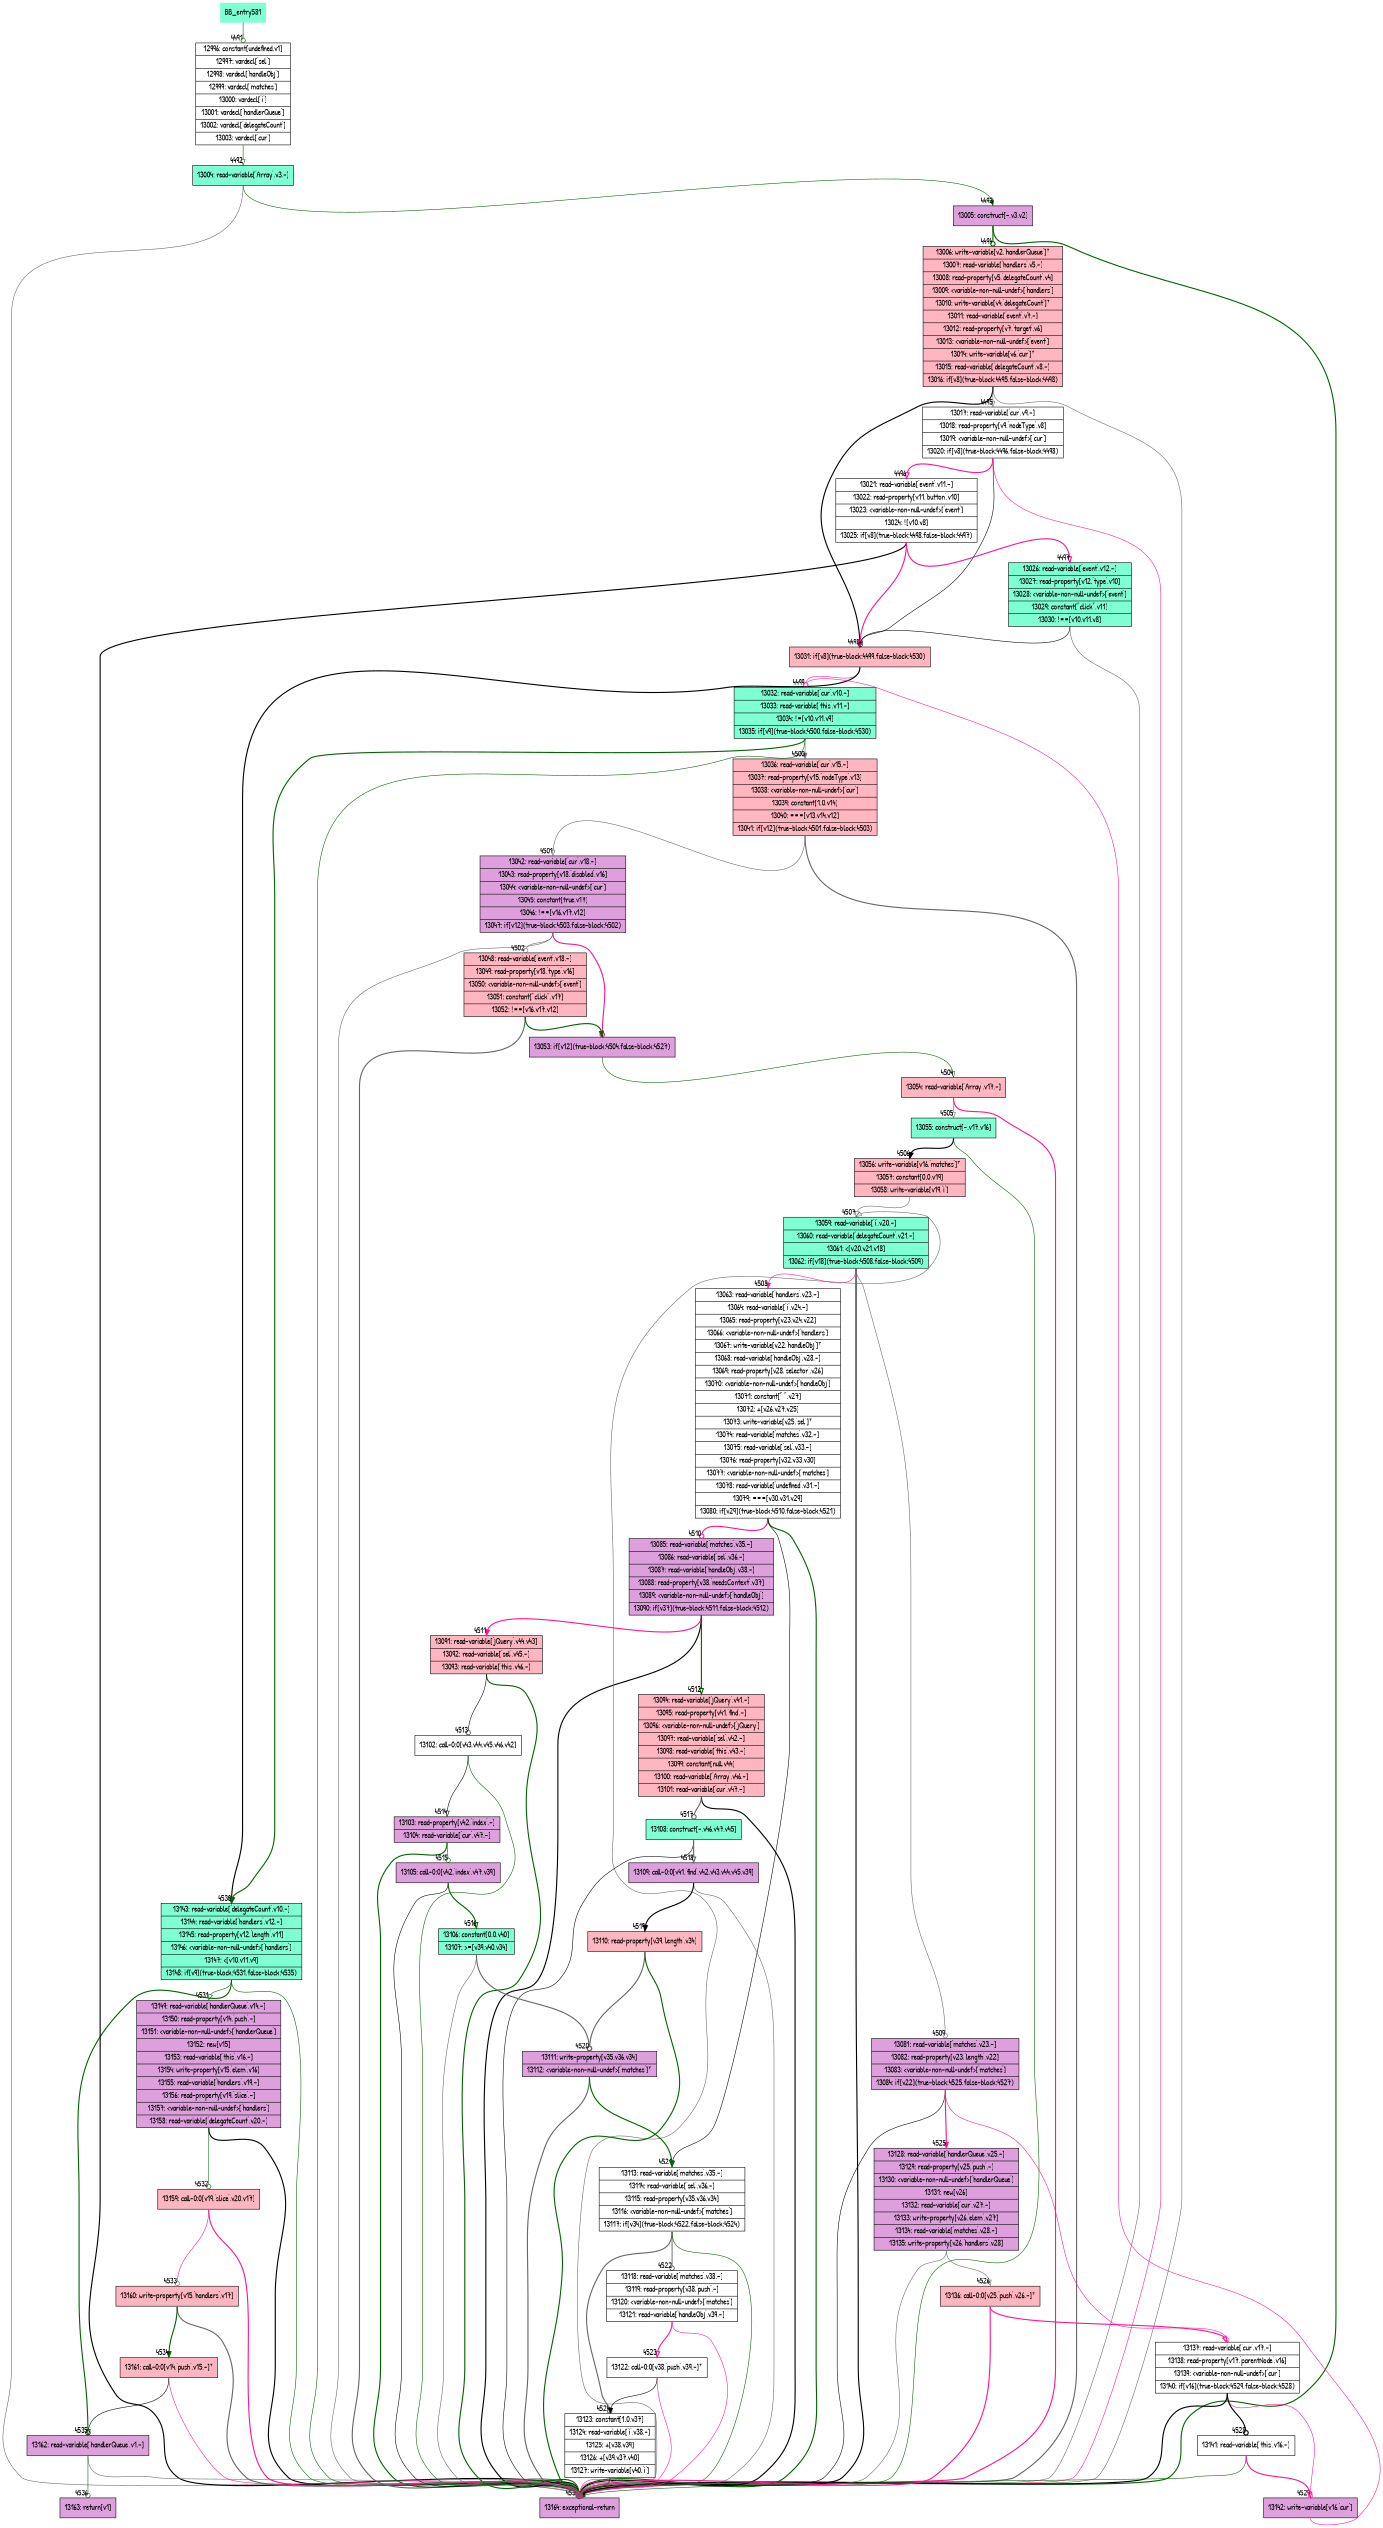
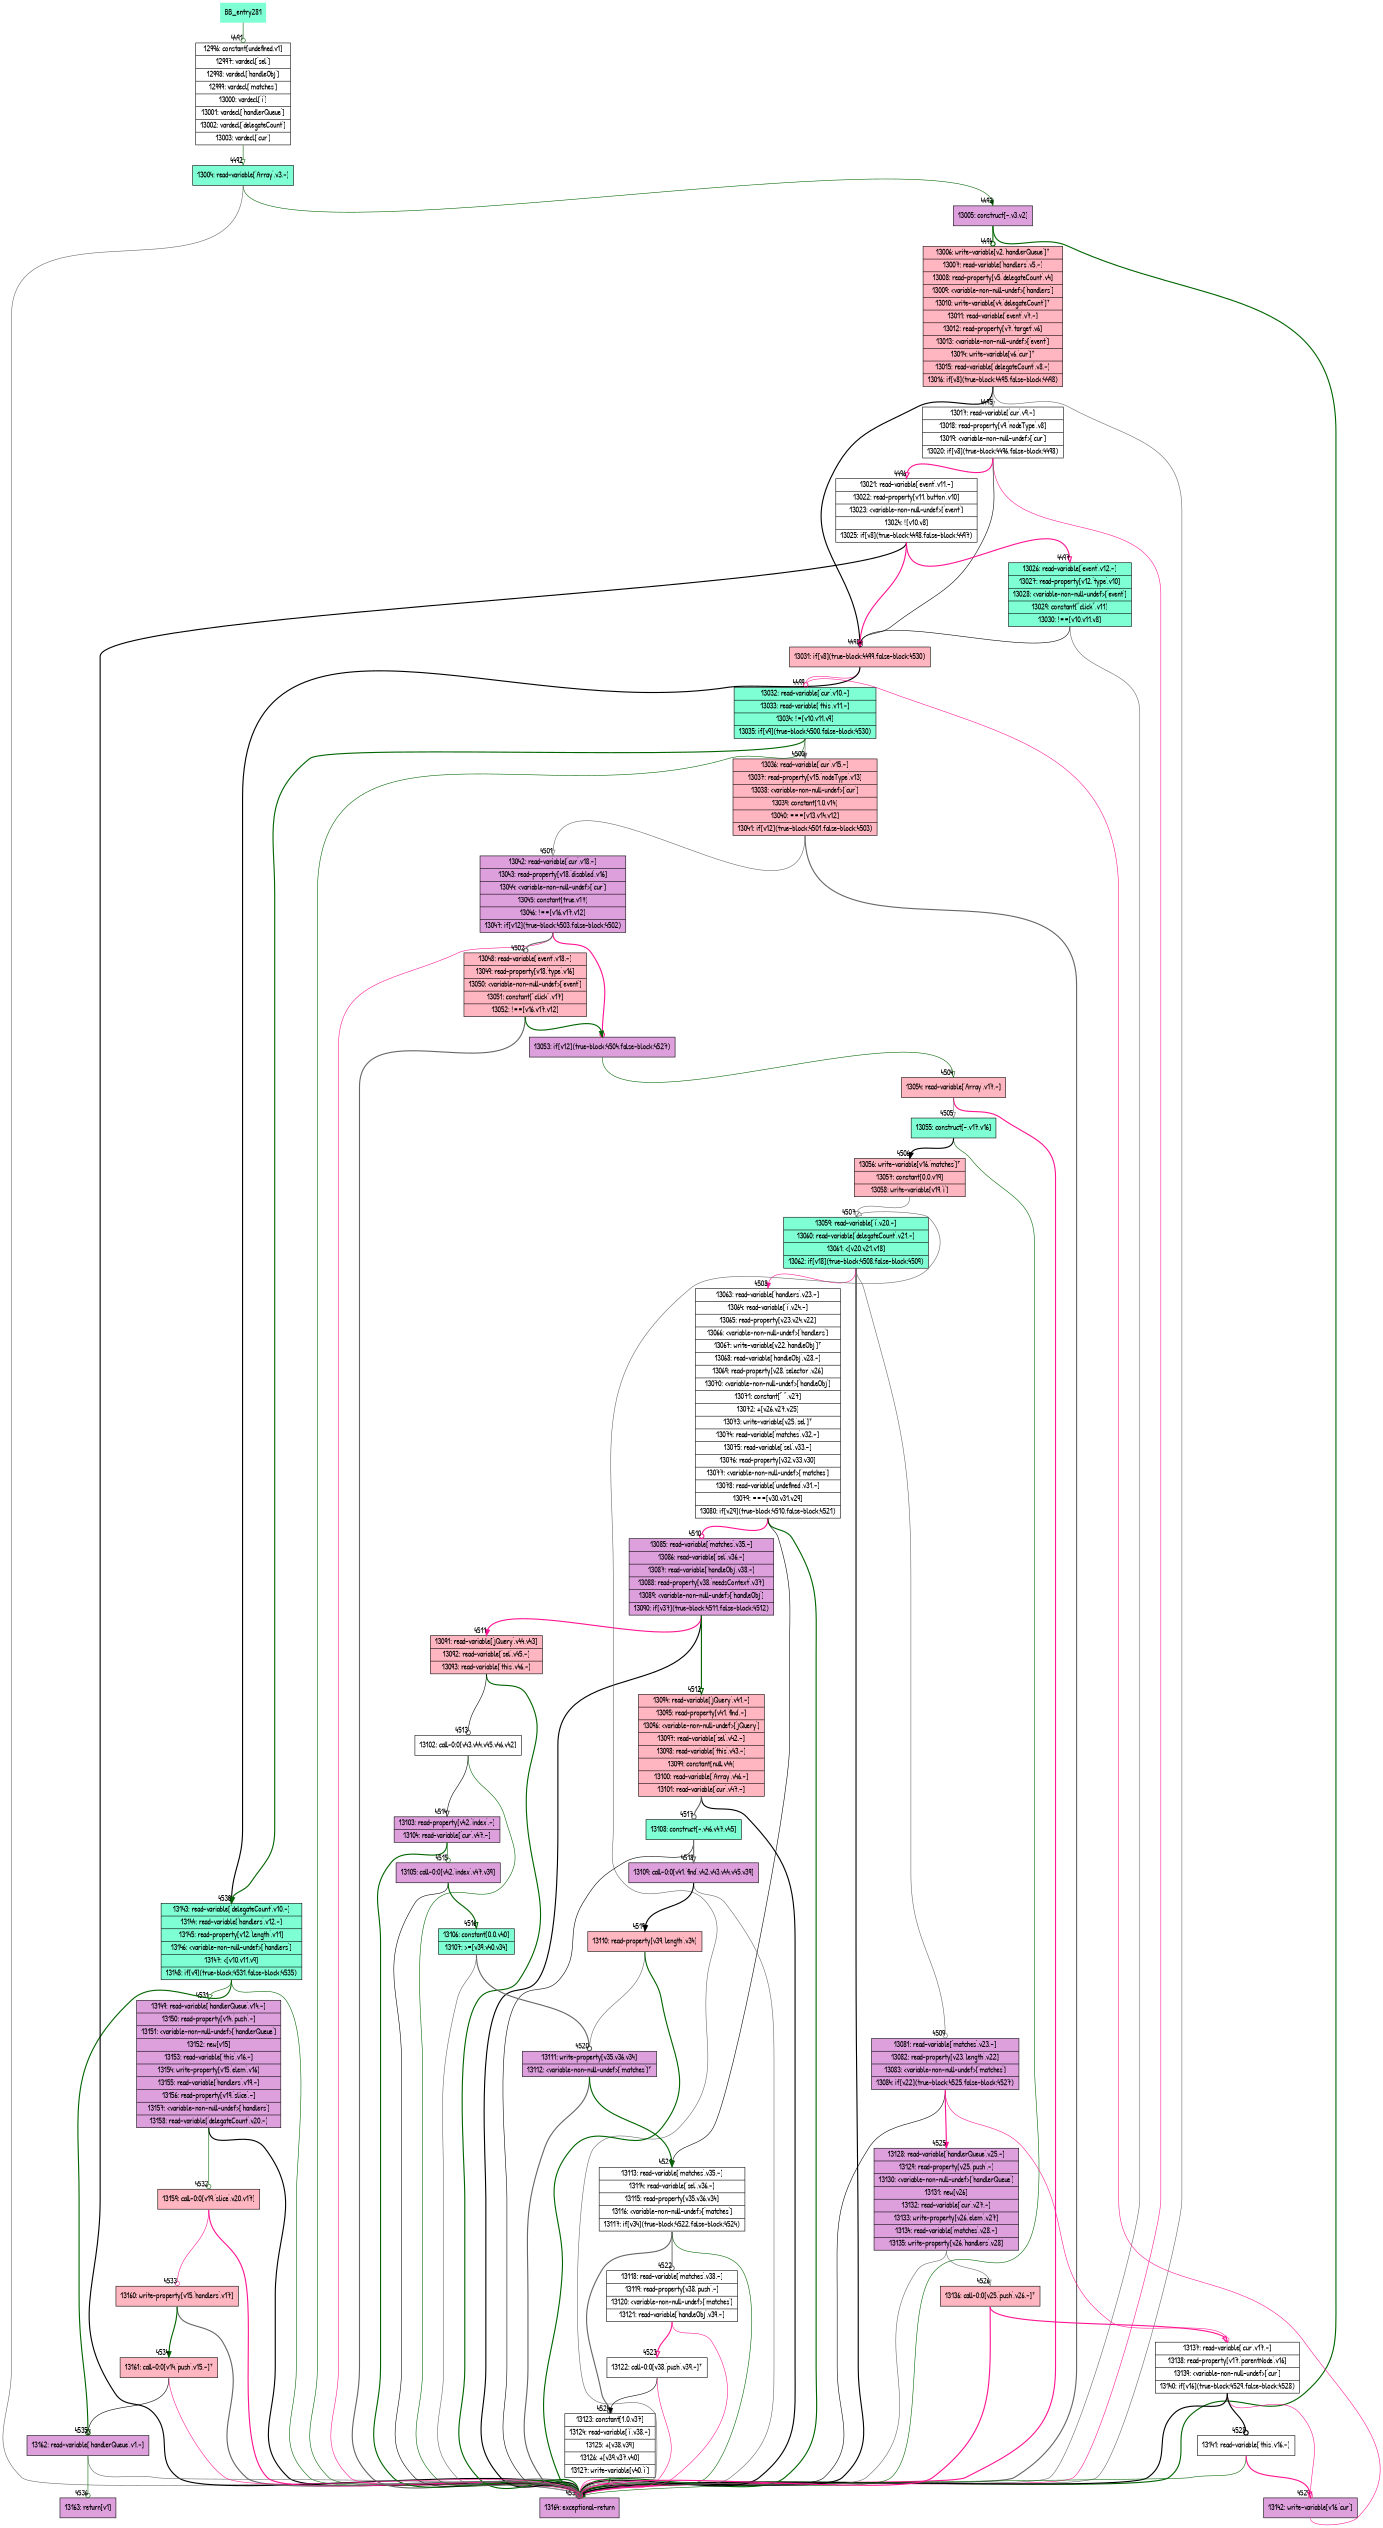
node "BB_entry581": label "BB_entry581" -> "BB_entry281"
edge "13042: read-variable['cur',v18,-]" -> "13048: read-variable['event',v18,-]": style solid -> bold
edge "13042: read-variable['cur',v18,-]" -> "13164: exceptional-return": color gray40 -> deeppink
edge "13110: read-property[v39,'length',v34]" -> "13111: write-property[v35,v36,v34]": style bold -> solid
